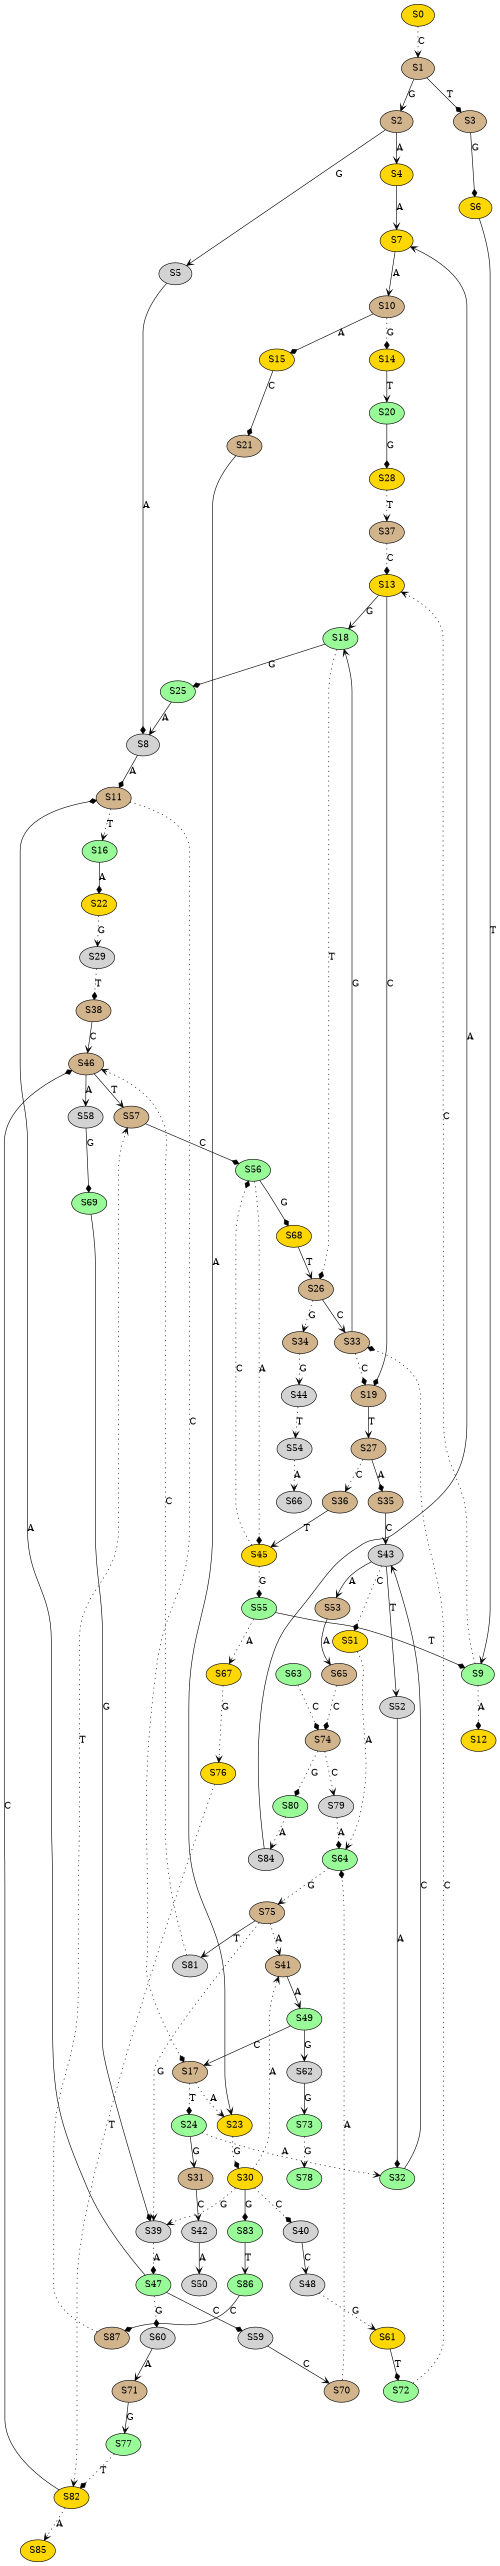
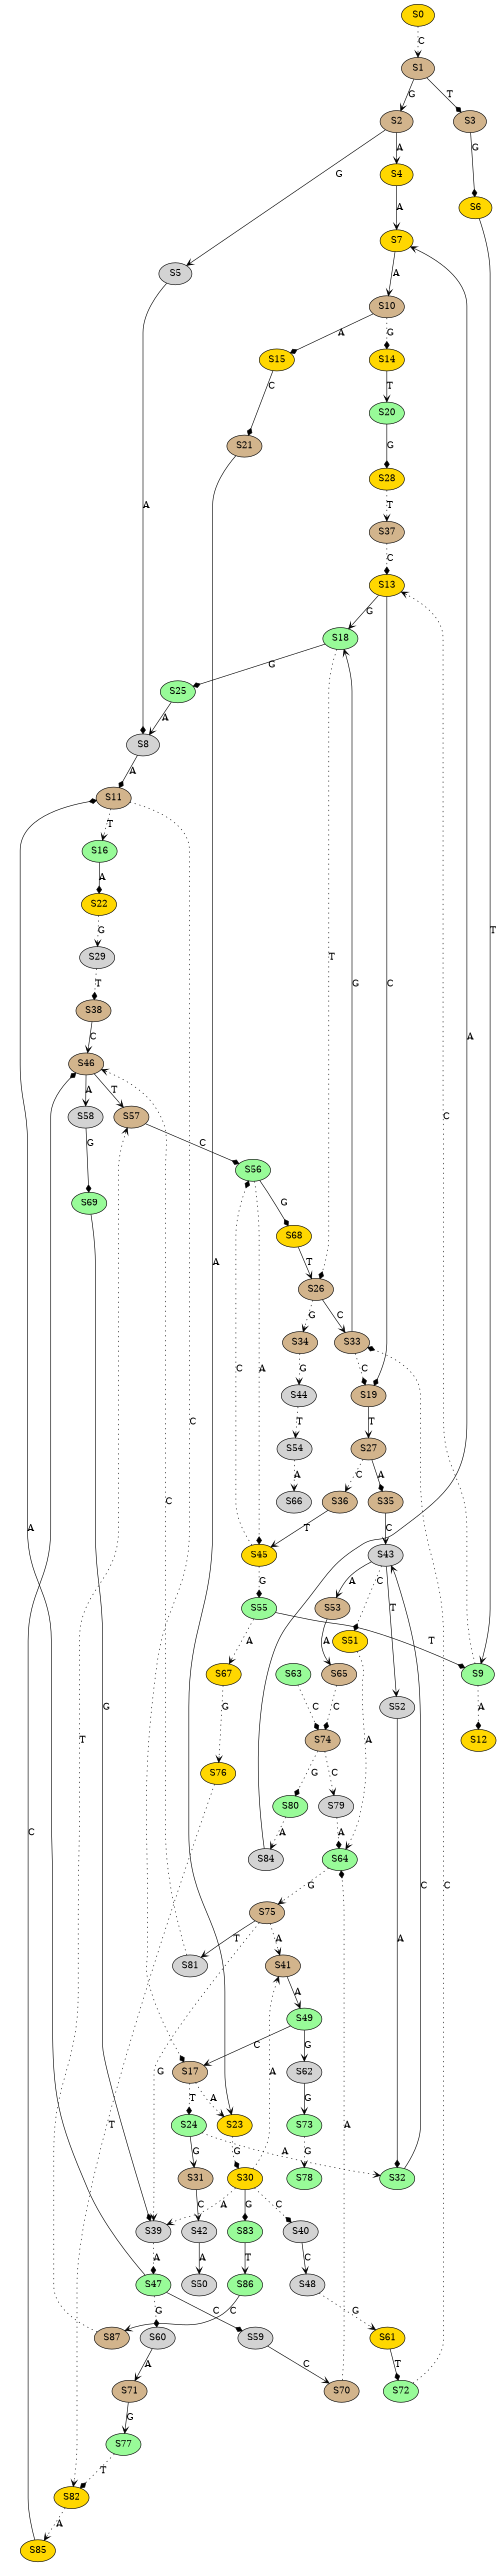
edge "S82" -> "S46": now "S85" -> "S46"
edge "S30" -> "S39": label "G" -> "A"
edge "S86" -> "S87": arrowhead diamond -> vee
